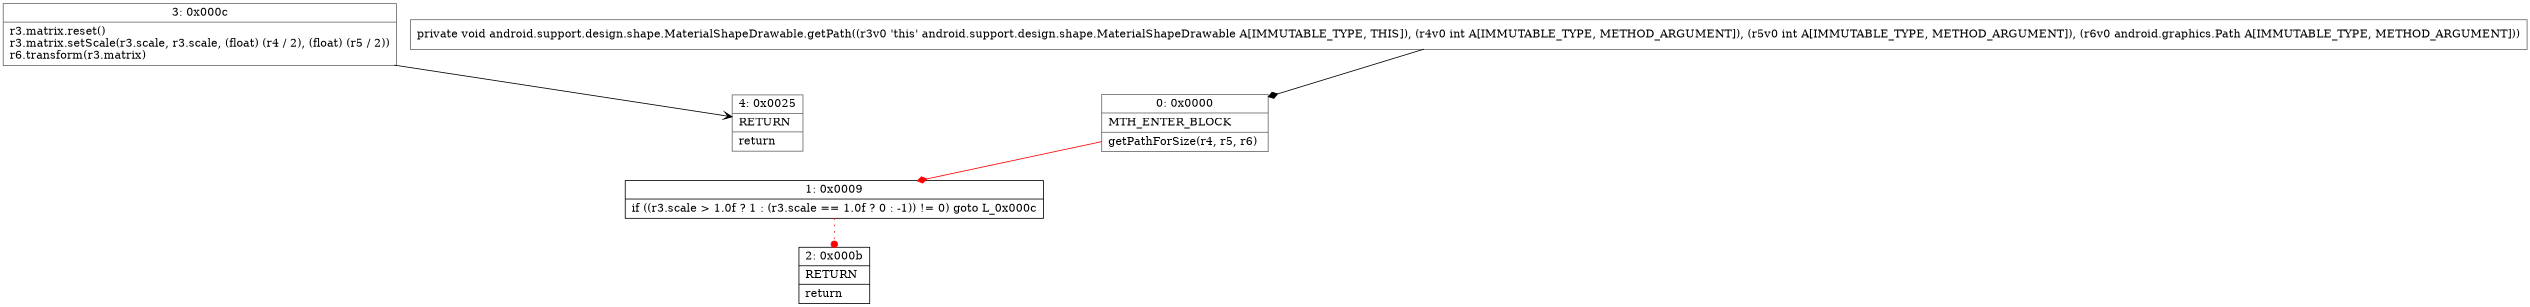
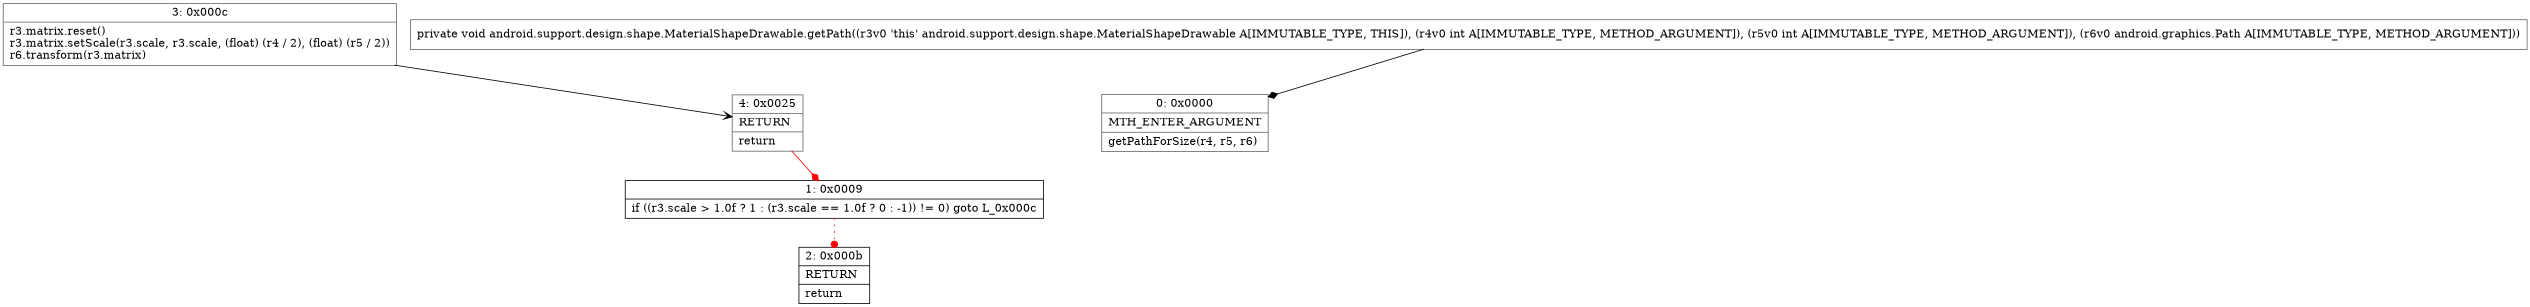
node "0: 0x0000": text "MTH_ENTER_BLOCK" -> "MTH_ENTER_ARGUMENT"
edge "0: 0x0000" -> "1: 0x0009": now "4: 0x0025" -> "1: 0x0009"
